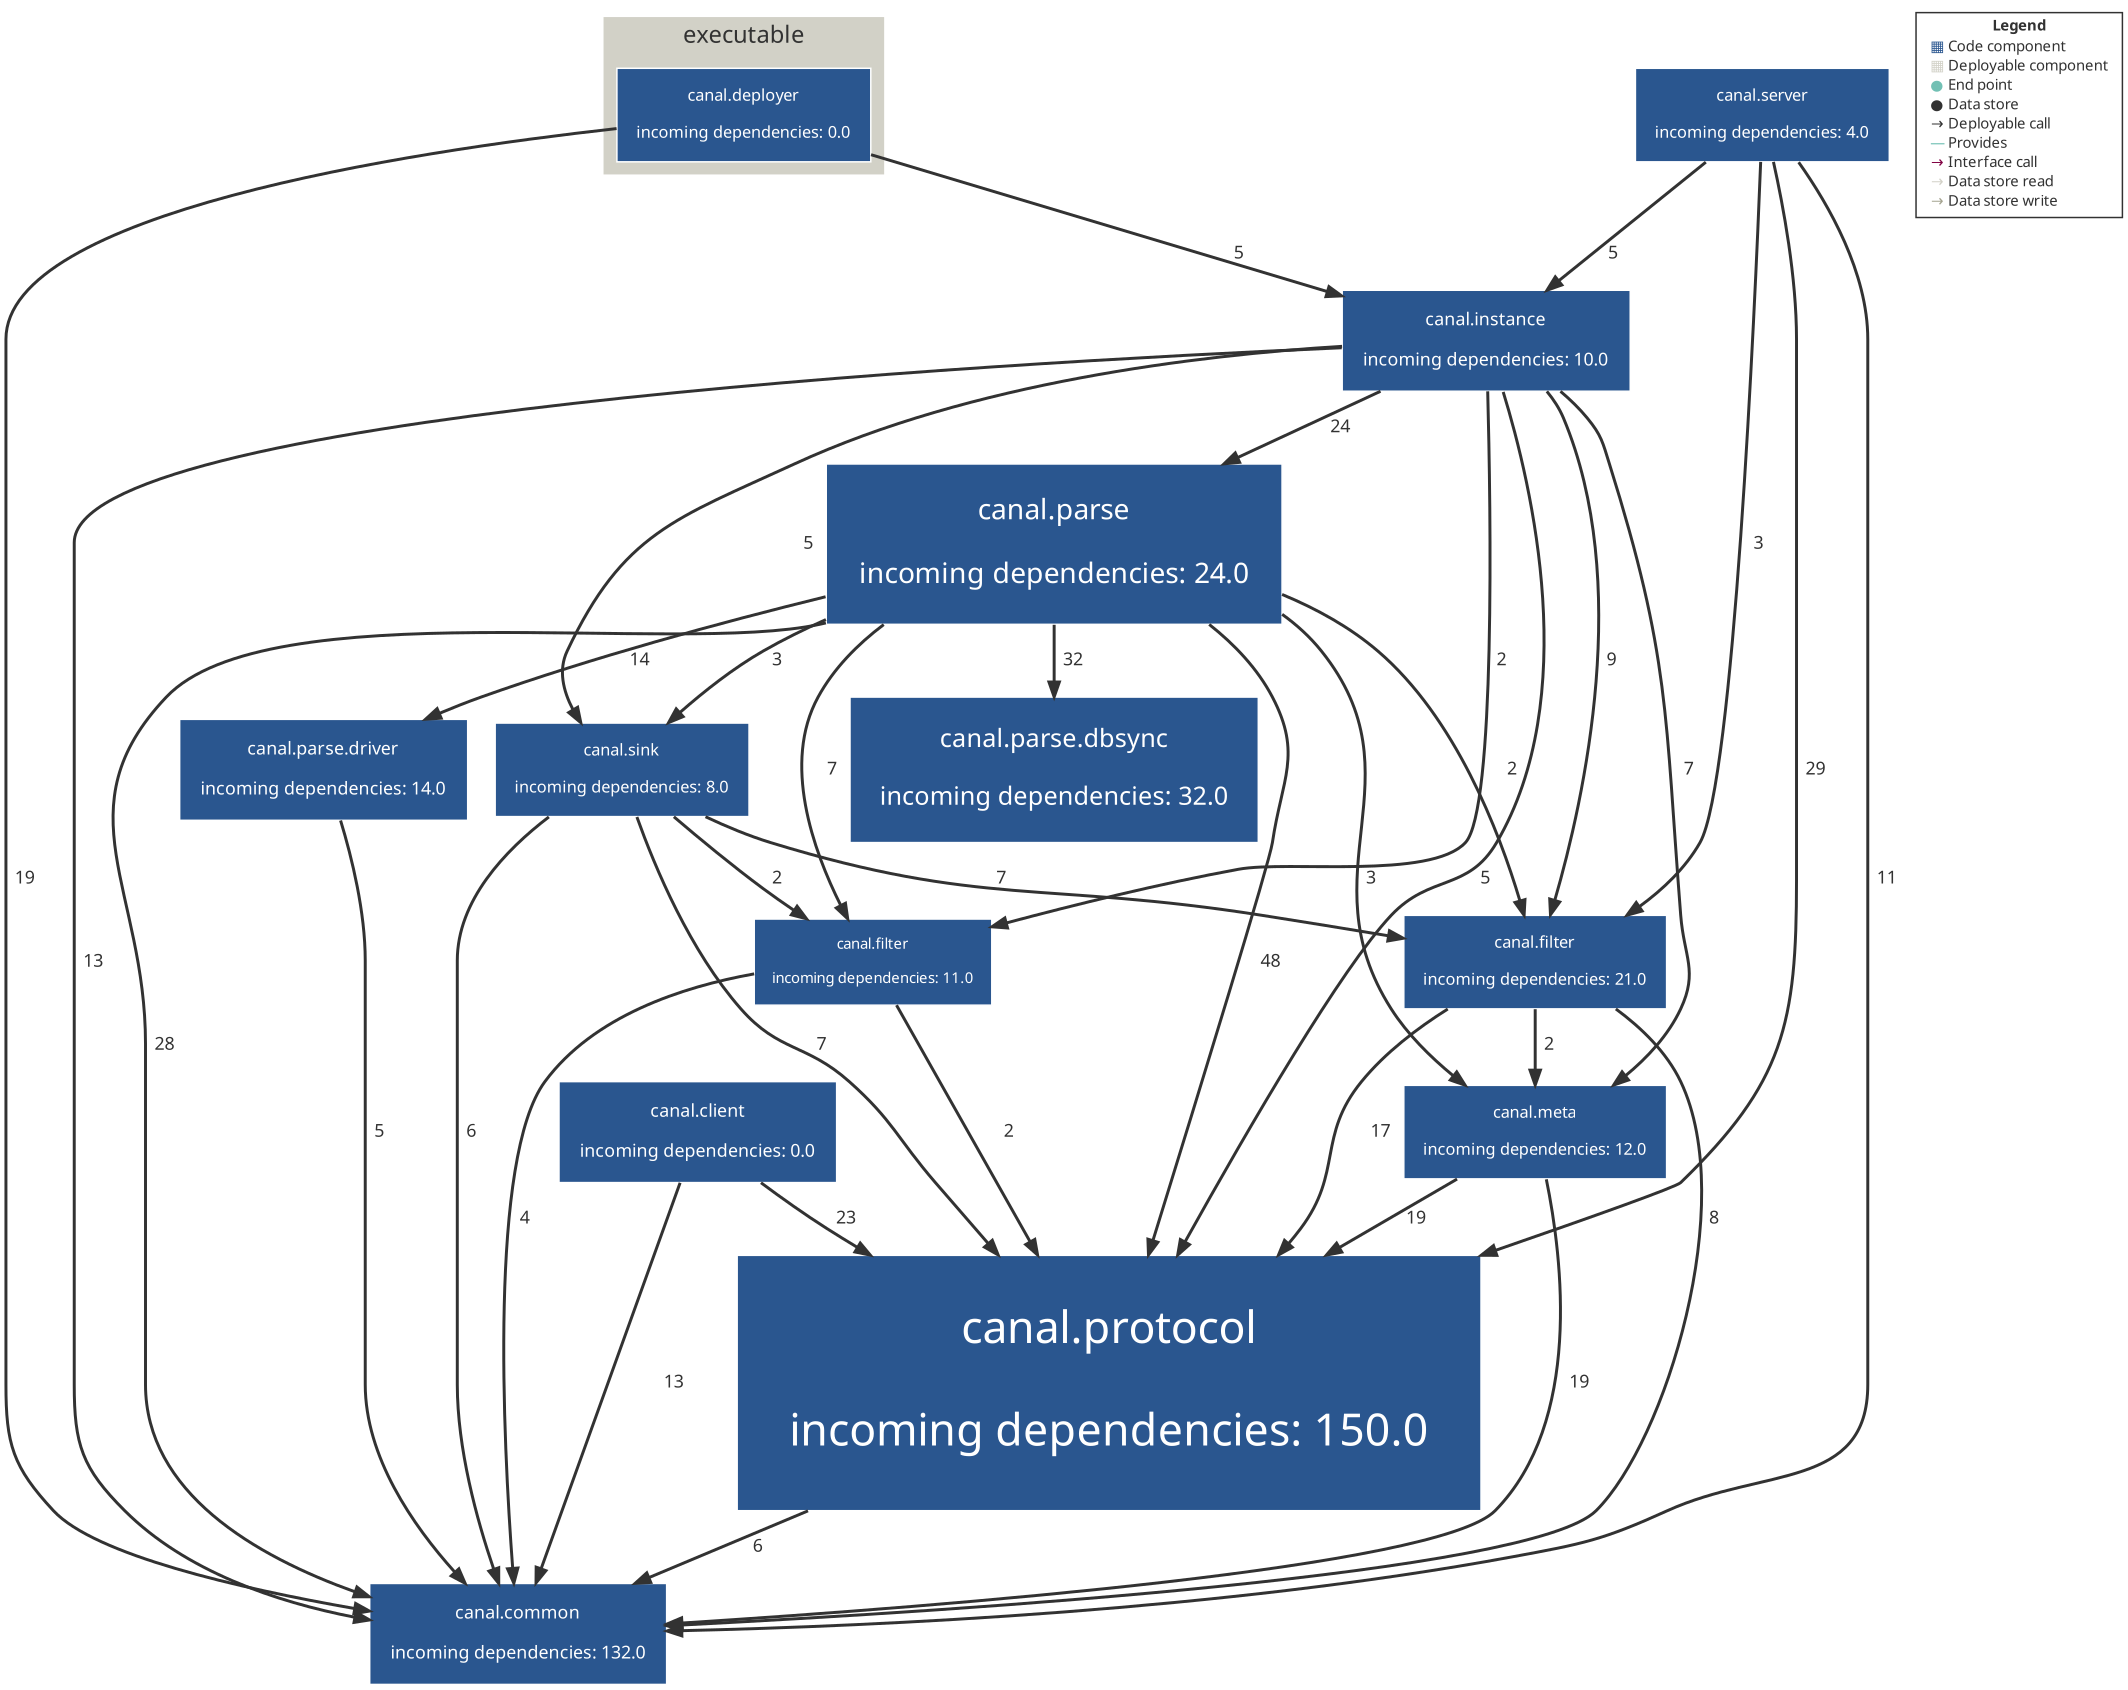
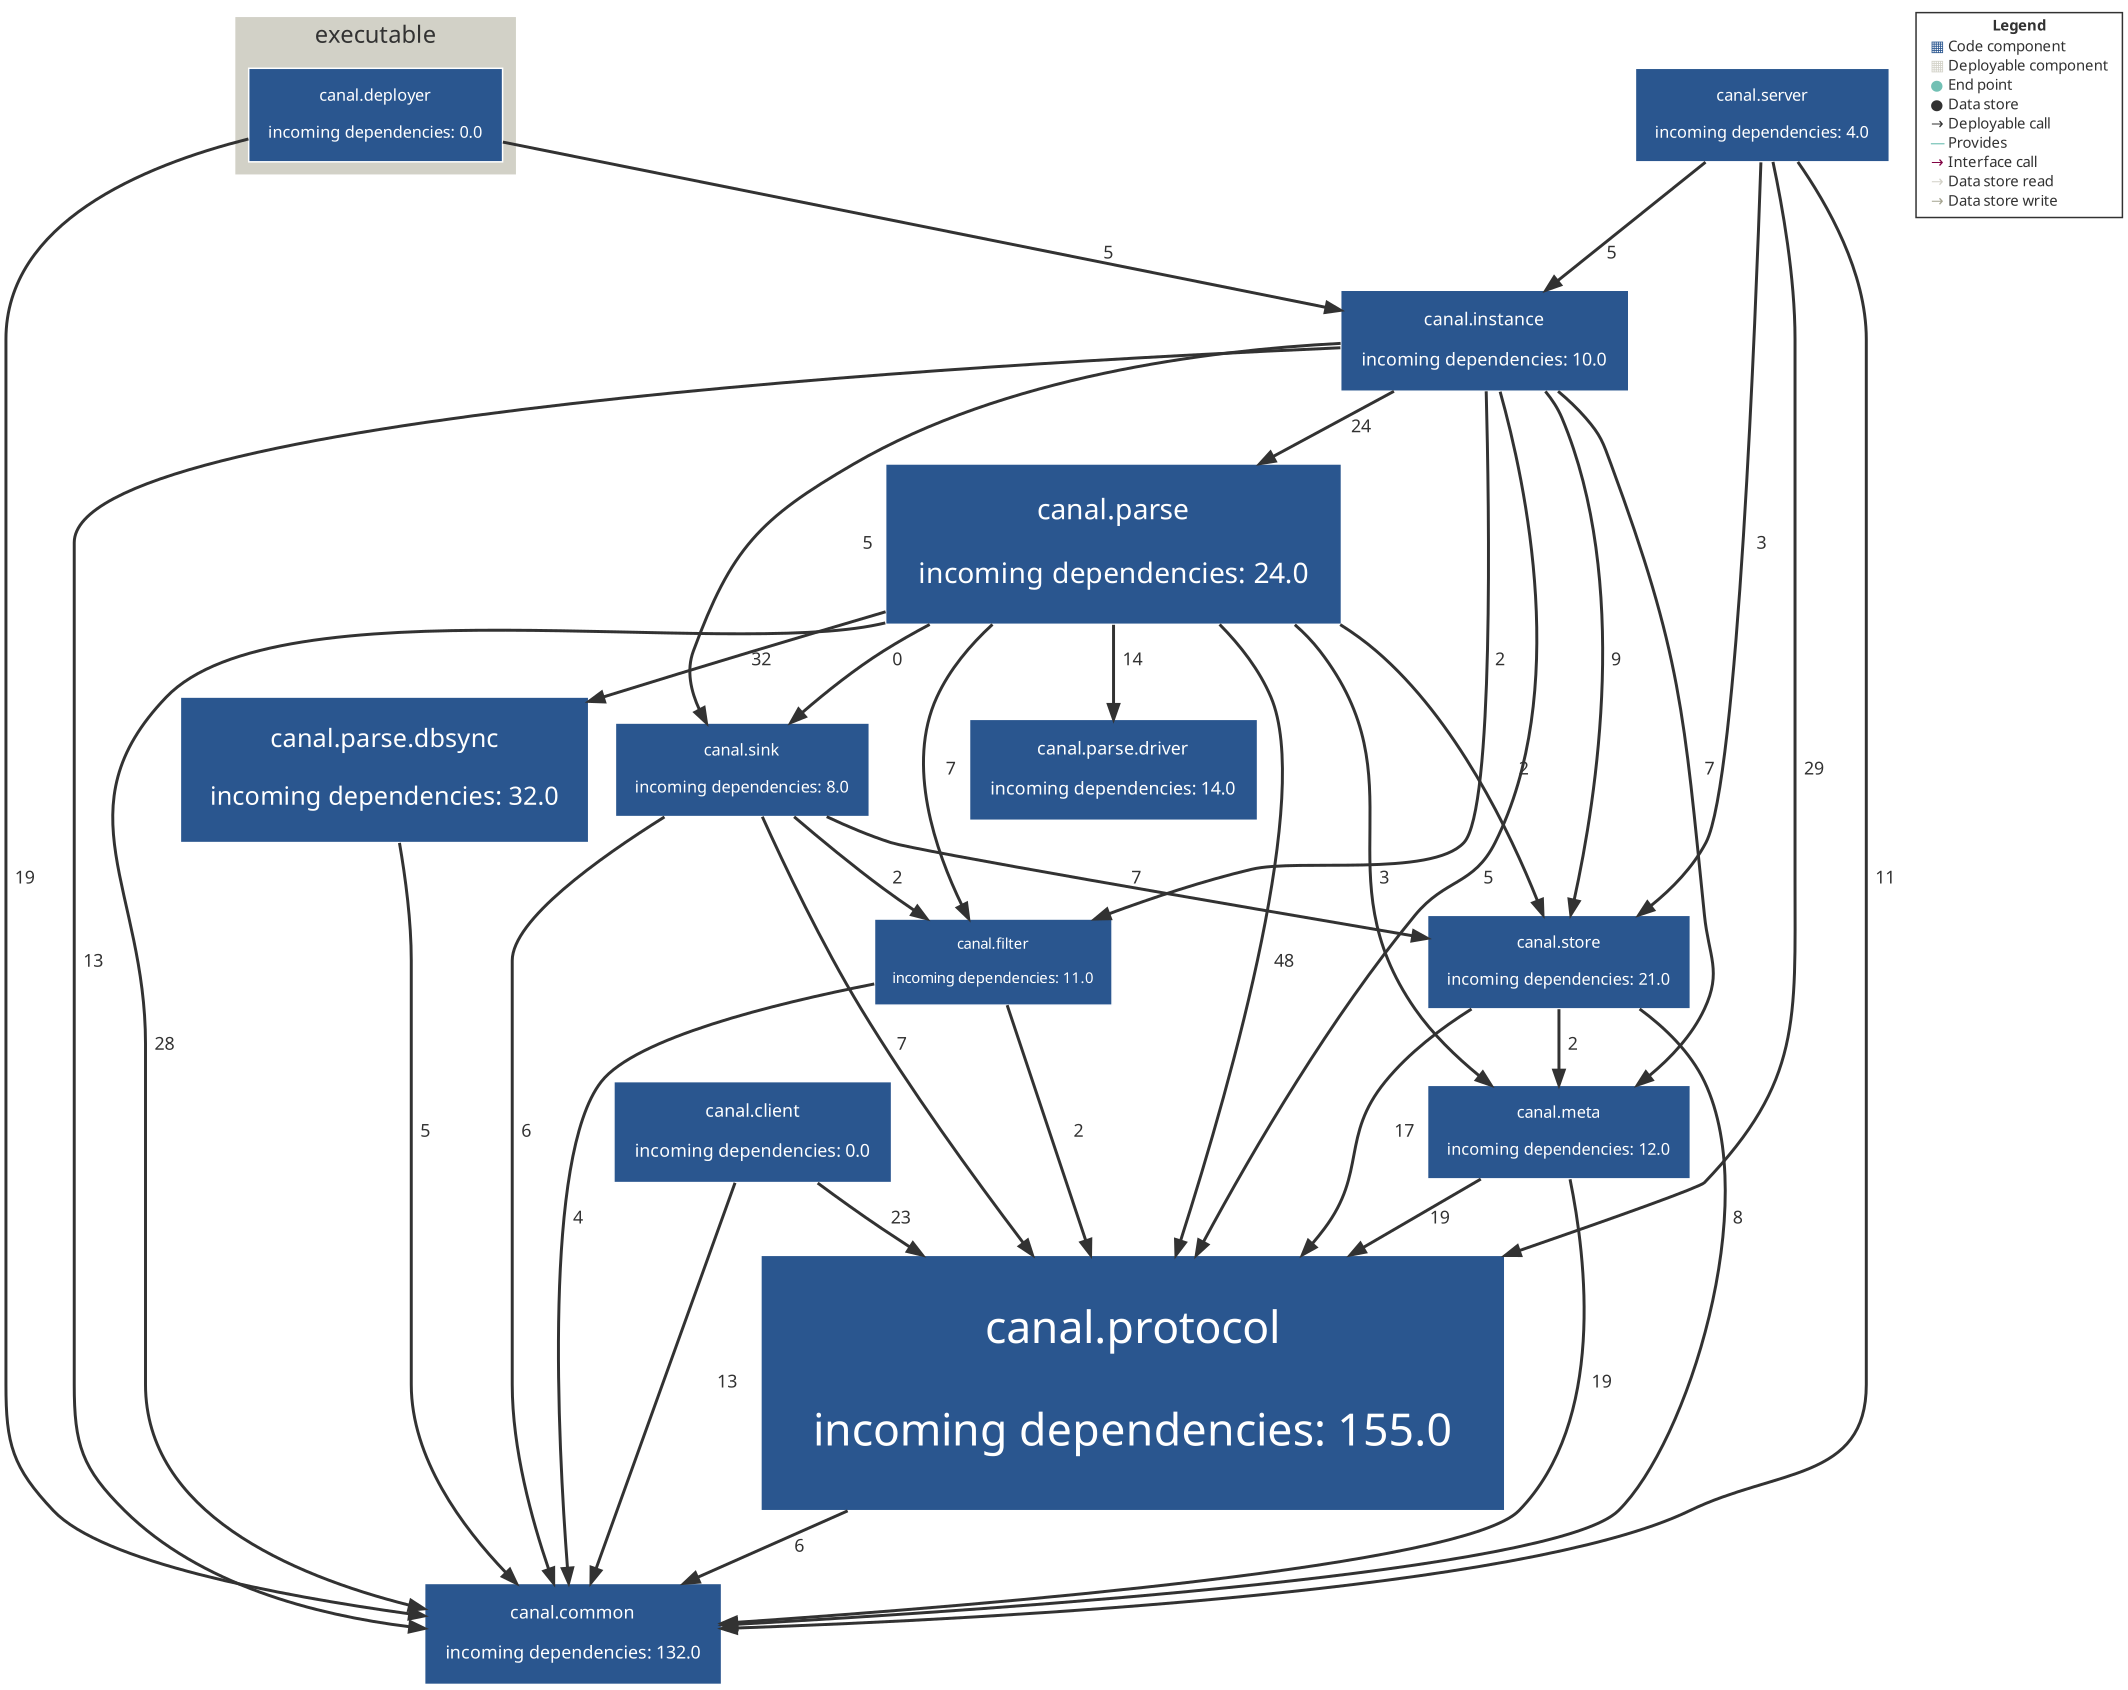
edge "canal.parse incoming dependencies: 24.0" -> "canal.sink incoming dependencies: 8.0": label "  3" -> "  0"
node "canal.filter incoming dependencies: 21.0": label "canal.filter incoming dependencies: 21.0" -> "canal.store incoming dependencies: 21.0"
edge "canal.parse.driver incoming dependencies: 14.0" -> "canal.common incoming dependencies: 132.0": now "canal.parse.dbsync incoming dependencies: 32.0" -> "canal.common incoming dependencies: 132.0"
node "canal.protocol incoming dependencies: 150.0": label "canal.protocol incoming dependencies: 150.0" -> "canal.protocol incoming dependencies: 155.0"
